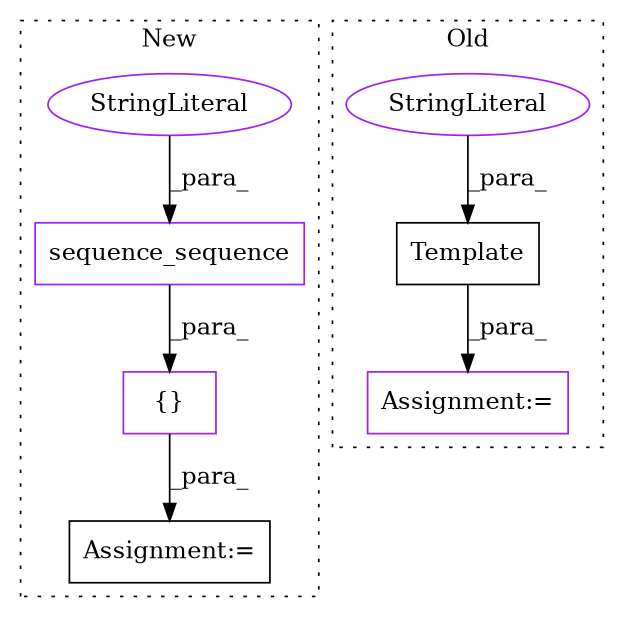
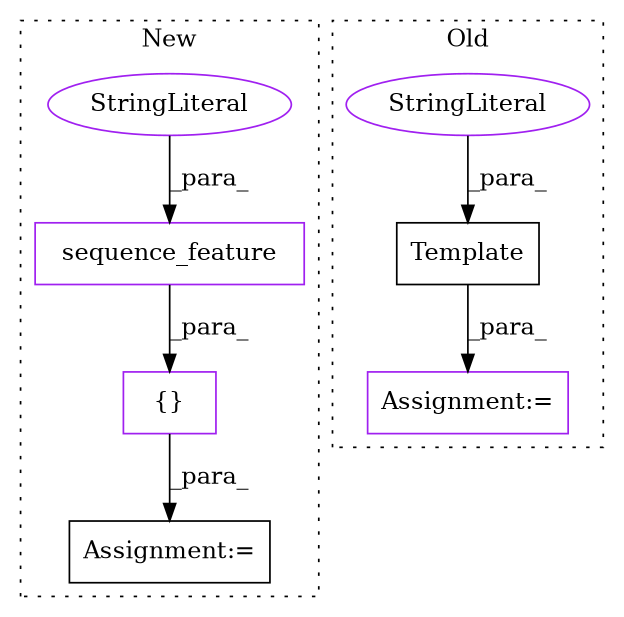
node "sequence_sequence": label "sequence_sequence" -> "sequence_feature"
